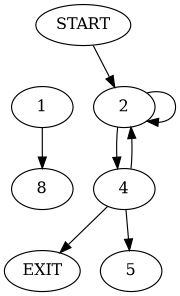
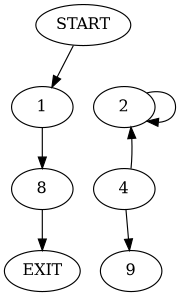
edge "START" -> "2": now "START" -> "1"
edge "2" -> "4": removed
edge "4" -> "EXIT": now "8" -> "EXIT"
node "5": label "5" -> "9"
